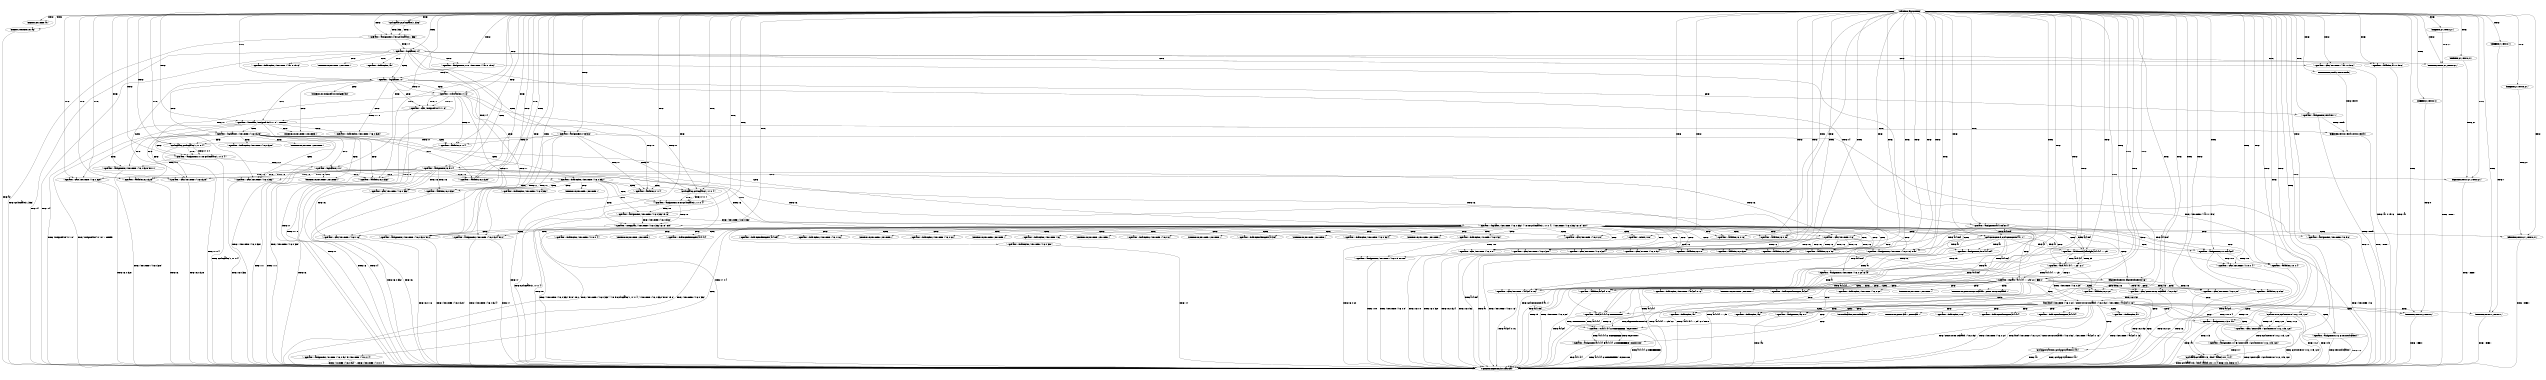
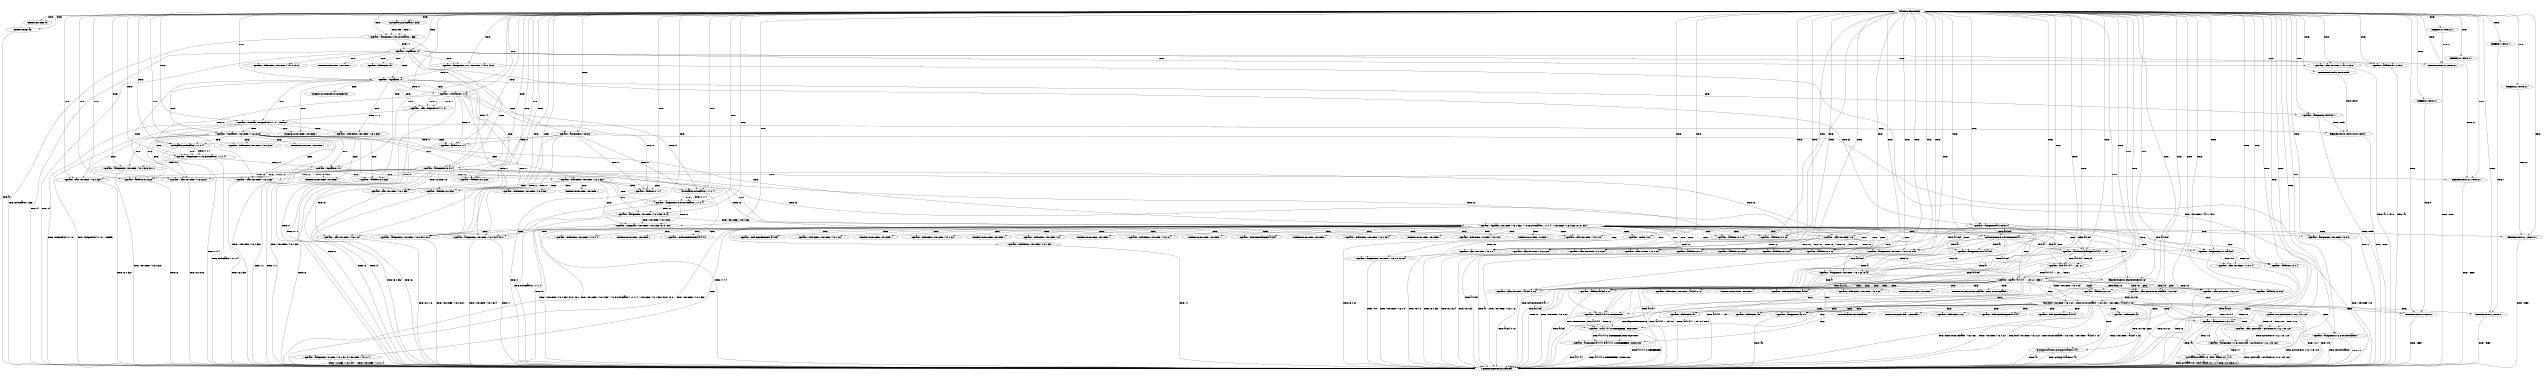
node "(PARAM,_UNKNOWN *a2)": label "(PARAM,_UNKNOWN *a2)" -> "(PARAM,_BYTE *a2)"
edge "(<operator>.assignment,v4 = Curl_ccalloc(1, 336))" -> "(<operator>.assignment,a1[188] = v4)": label "DDG: v4" -> "DDG: 25"
node "(UNKNOWN,_WORD *,_WORD *)": added
